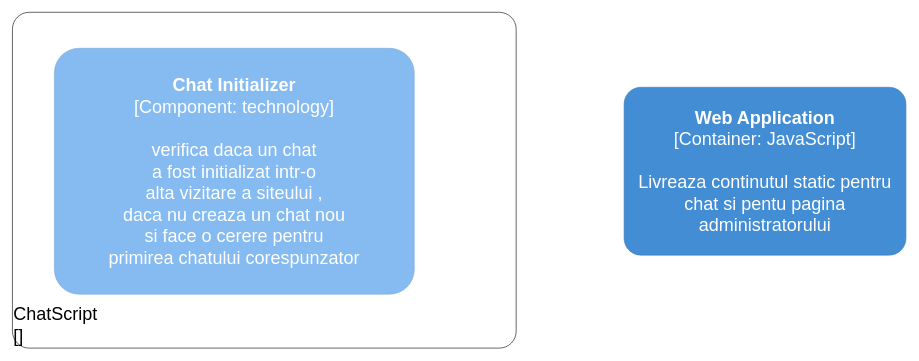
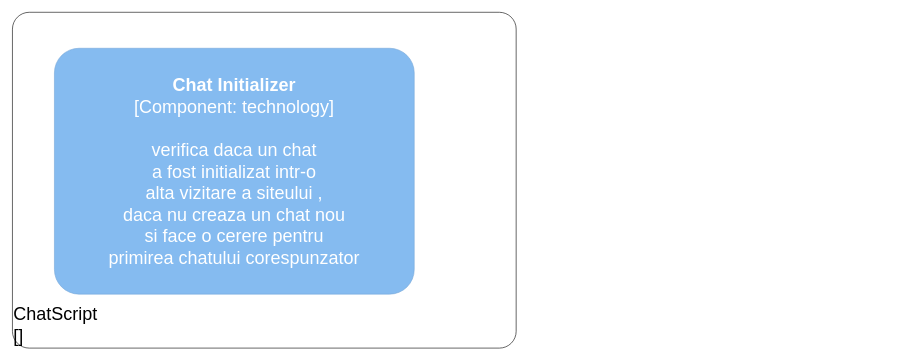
node "Web Application [Container: JavaScript] Livreaza continutul static pentru chat si pentu pagina administratorului": removed
